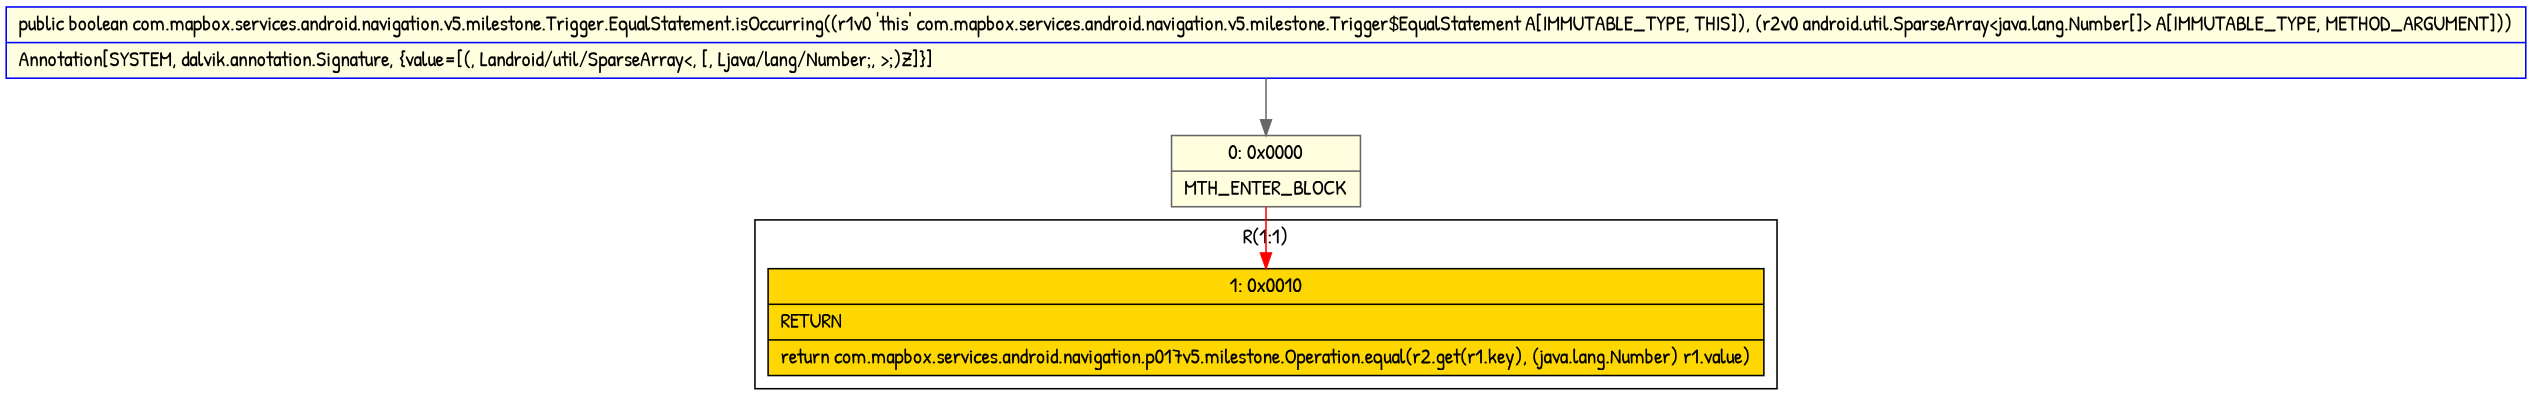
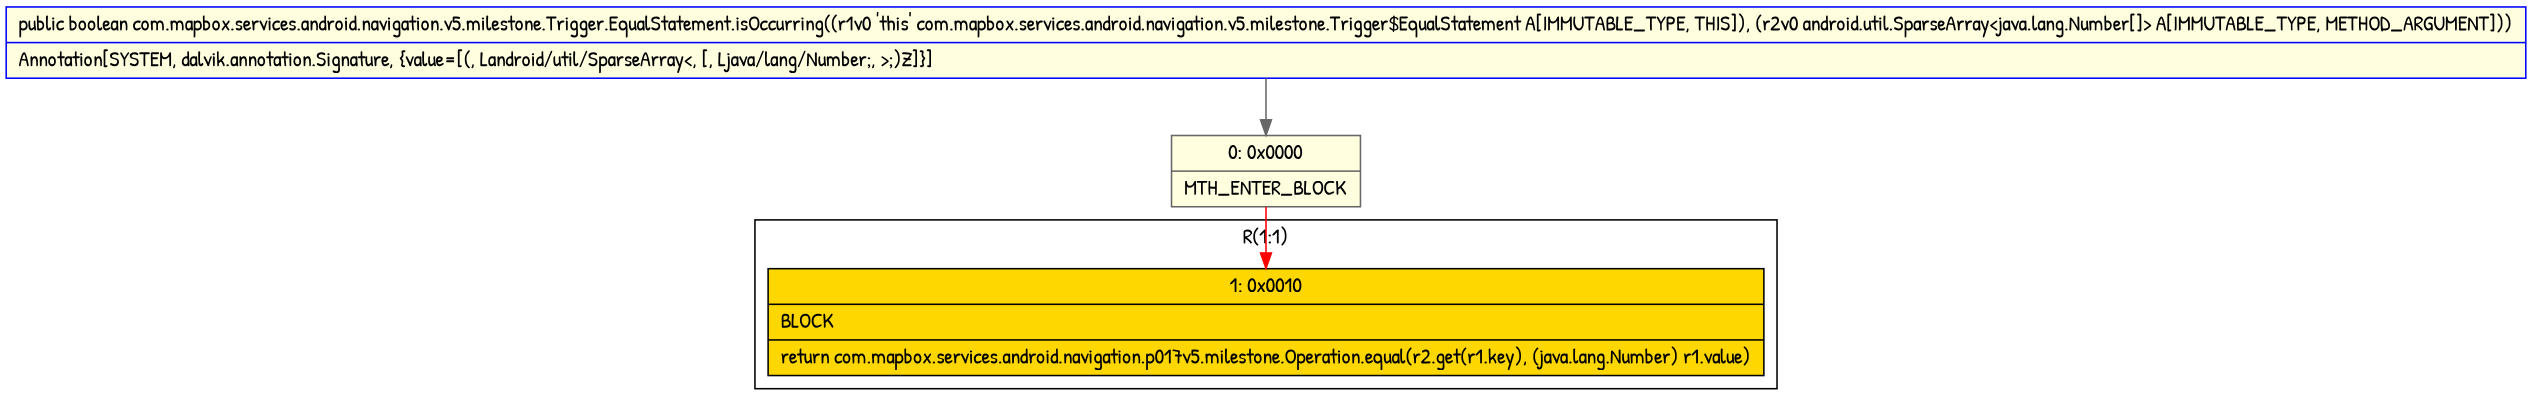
node "1: 0x0010": text "RETURN" -> "BLOCK"
